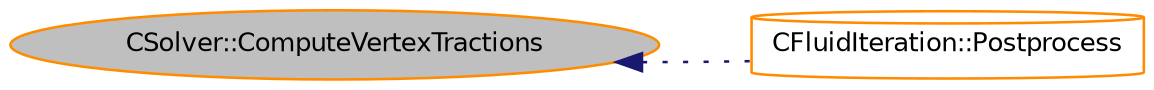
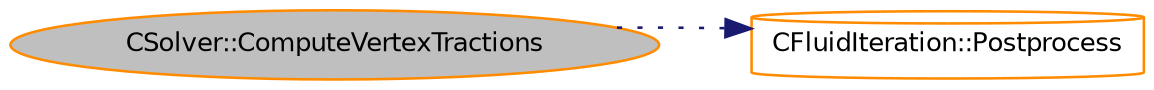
edge "CFluidIteration::Postprocess" -> "CSolver::ComputeVertexTractions": reversed
